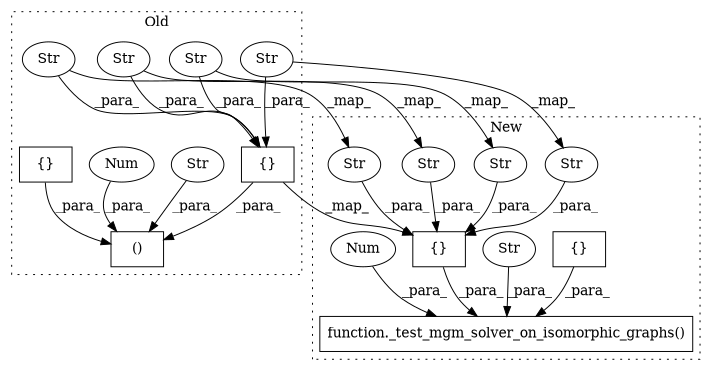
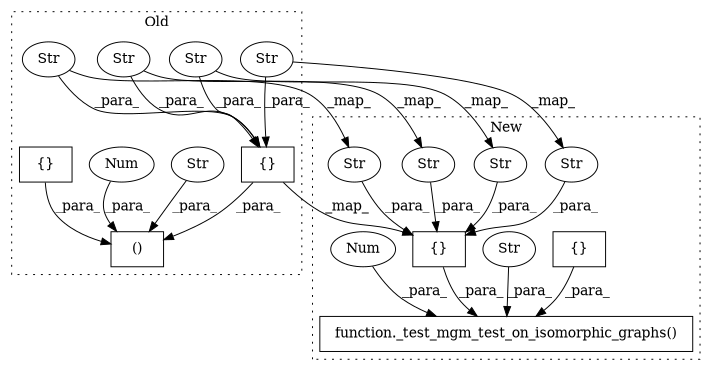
node "function._test_mgm_solver_on_isomorphic_graphs()": label "function._test_mgm_solver_on_isomorphic_graphs()" -> "function._test_mgm_test_on_isomorphic_graphs()"
